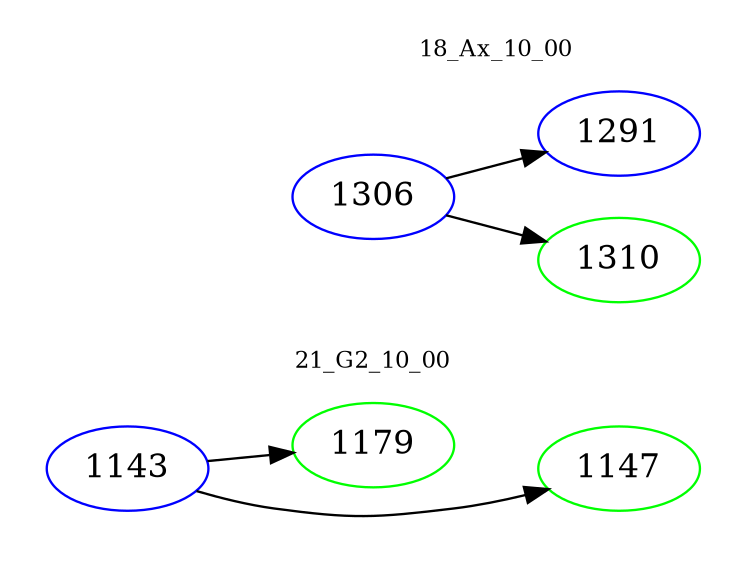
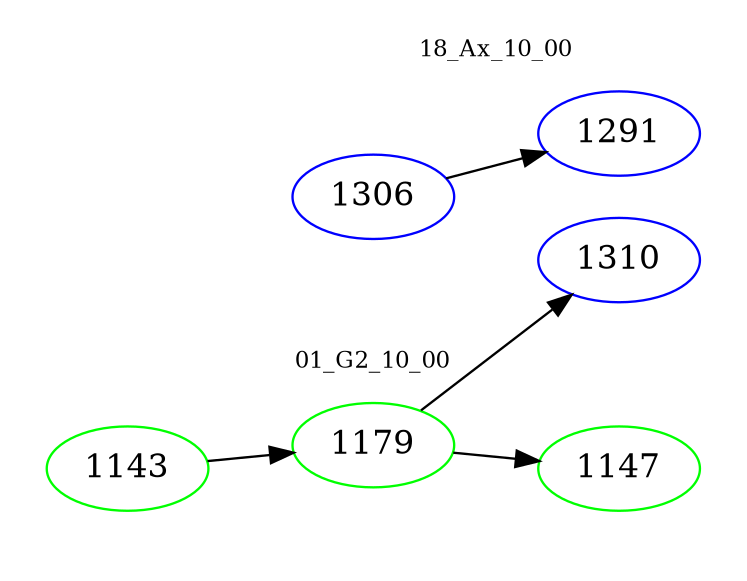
edge "1306" -> "1310": now "1179" -> "1310"
node "1310": color green -> blue
cluster "21_G2_10_00": label "21_G2_10_00" -> "01_G2_10_00"
node "1143": color blue -> green
edge "1143" -> "1147": now "1179" -> "1147"
